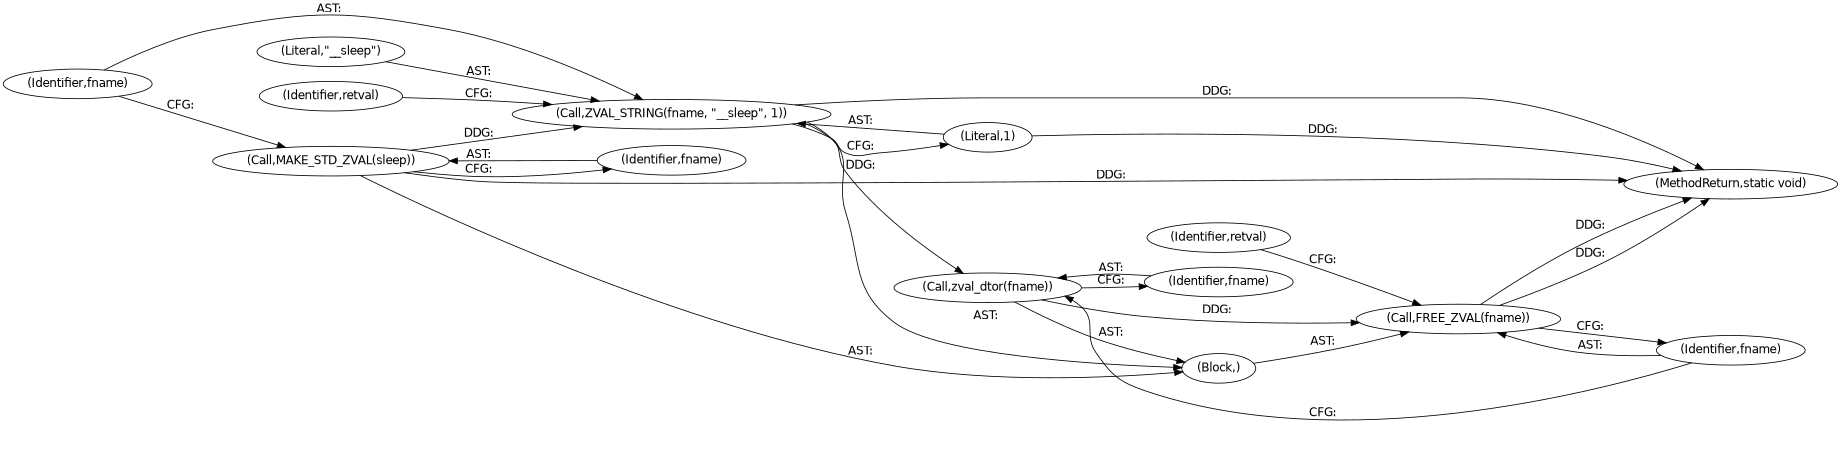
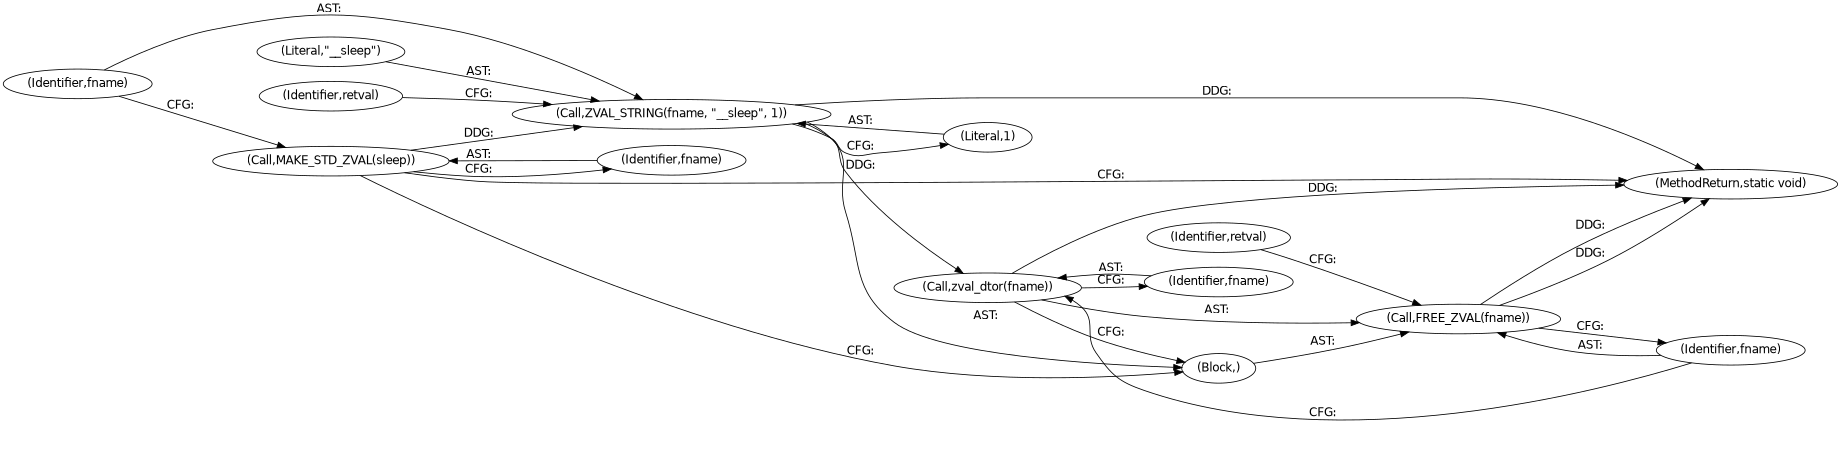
edge "(Literal,1)" -> "(MethodReturn,static void)": now "(Call,zval_dtor(fname))" -> "(MethodReturn,static void)"
edge "(Call,MAKE_STD_ZVAL(sleep))" -> "(MethodReturn,static void)": label "DDG: " -> "CFG: "
edge "(Call,zval_dtor(fname))" -> "(Call,FREE_ZVAL(fname))": label "DDG: " -> "AST: "
edge "(Call,zval_dtor(fname))" -> "(Block,)": label "AST: " -> "CFG: "
edge "(Call,MAKE_STD_ZVAL(sleep))" -> "(Block,)": label "AST: " -> "CFG: "
